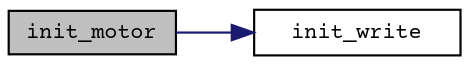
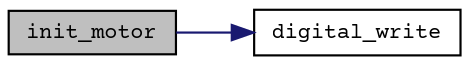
node "init_write": label "init_write" -> "digital_write"
